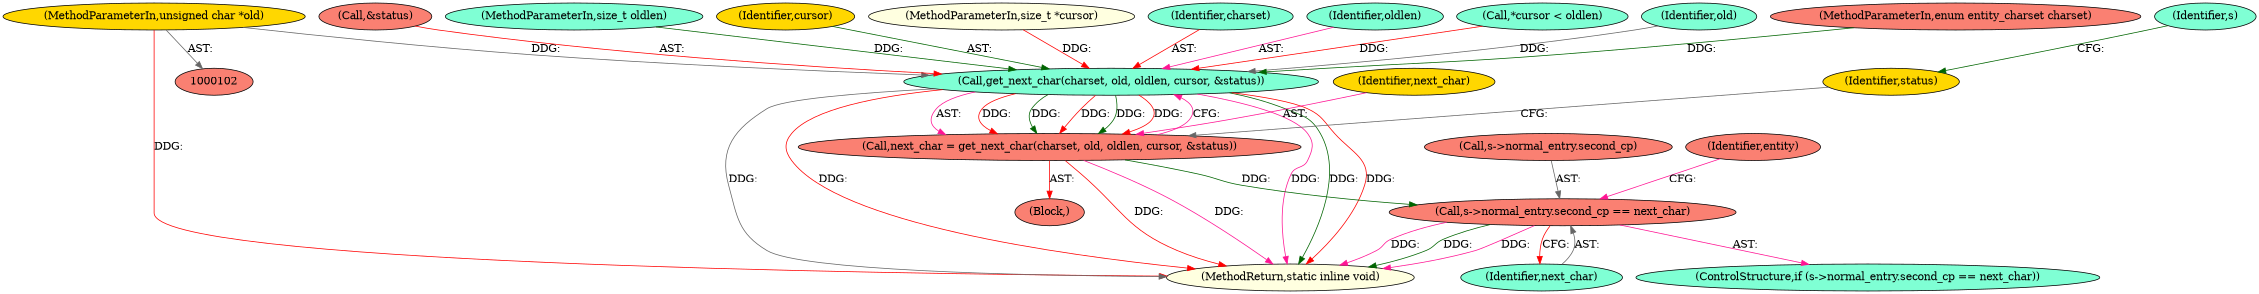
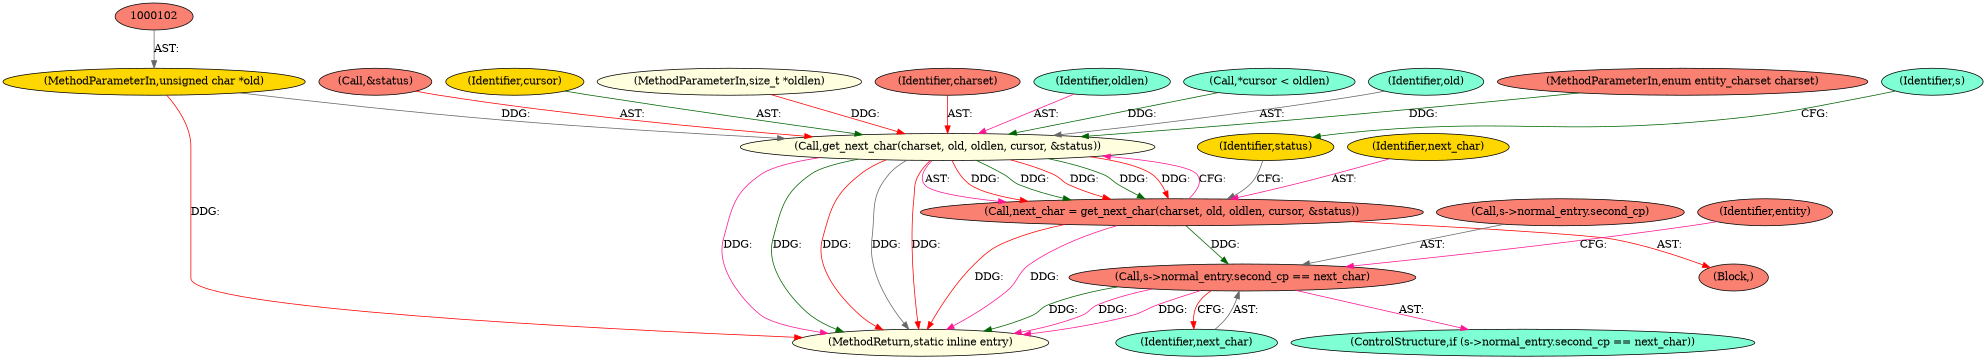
node "(MethodParameterIn,size_t oldlen)": removed
node "(MethodParameterIn,size_t *cursor)": label "(MethodParameterIn,size_t *cursor)" -> "(MethodParameterIn,size_t *oldlen)"
node "(Identifier,charset)": fillcolor aquamarine -> salmon
edge "(MethodParameterIn,unsigned char *old)" -> "1000102": reversed
edge "(Call,*cursor < oldlen)" -> "(Call,get_next_char(charset, old, oldlen, cursor, &status))": color red -> darkgreen
edge "(Identifier,old)" -> "(Call,get_next_char(charset, old, oldlen, cursor, &status))": label "DDG: " -> "AST: "
node "(Call,get_next_char(charset, old, oldlen, cursor, &status))": fillcolor aquamarine -> lightyellow
node "(MethodReturn,static inline void)": label "(MethodReturn,static inline void)" -> "(MethodReturn,static inline entry)"
